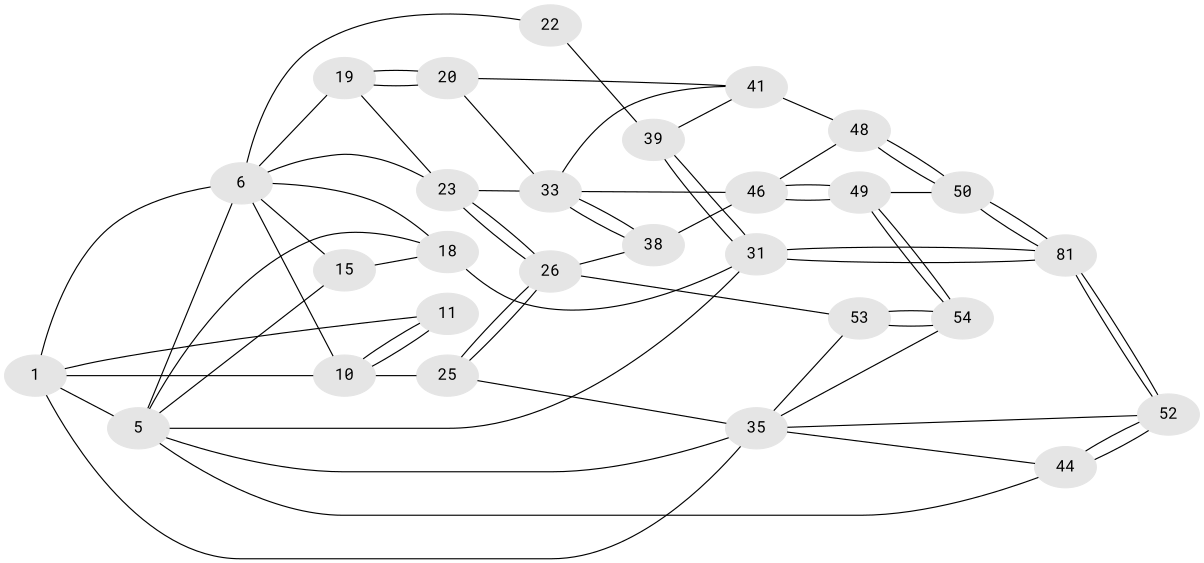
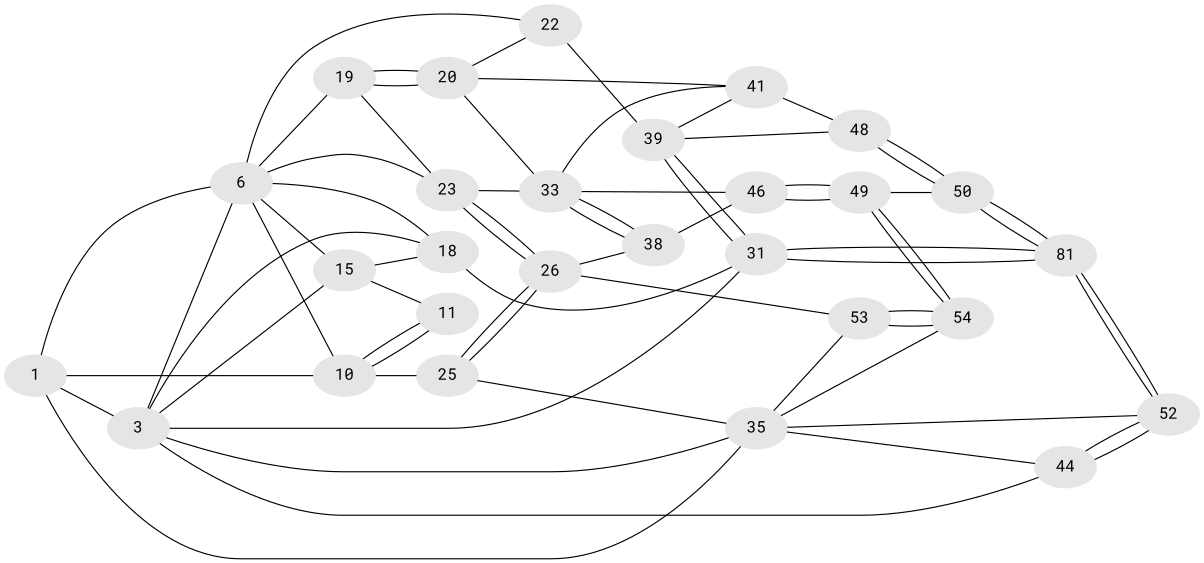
edge "22" -- "20": added
edge "48" -- "46": now "48" -- "39"
edge "11" -- "1": now "11" -- "15"
node "5": label "5" -> "3"
